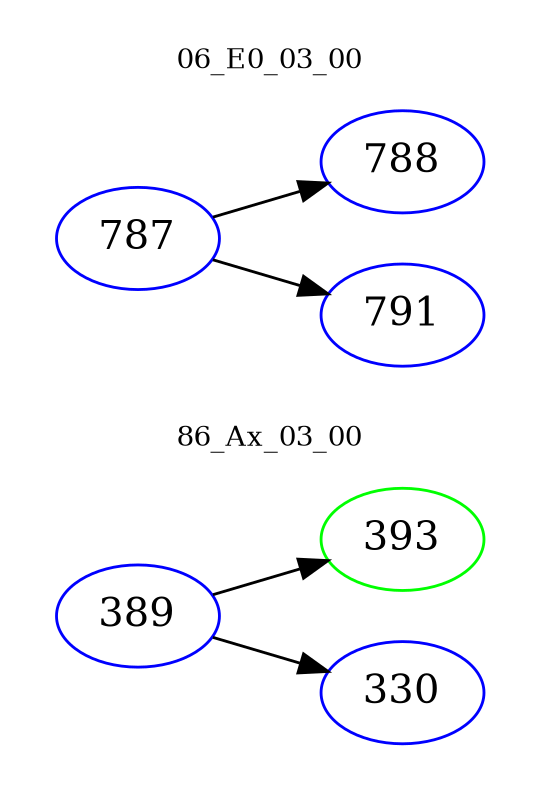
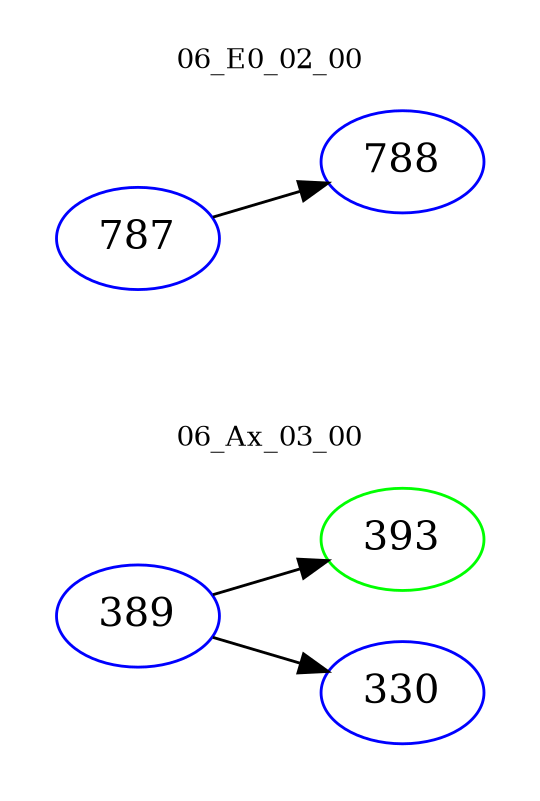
cluster "06_E0_03_00": label "06_E0_03_00" -> "06_E0_02_00"
node "791": removed
cluster "86_Ax_03_00": label "86_Ax_03_00" -> "06_Ax_03_00"
